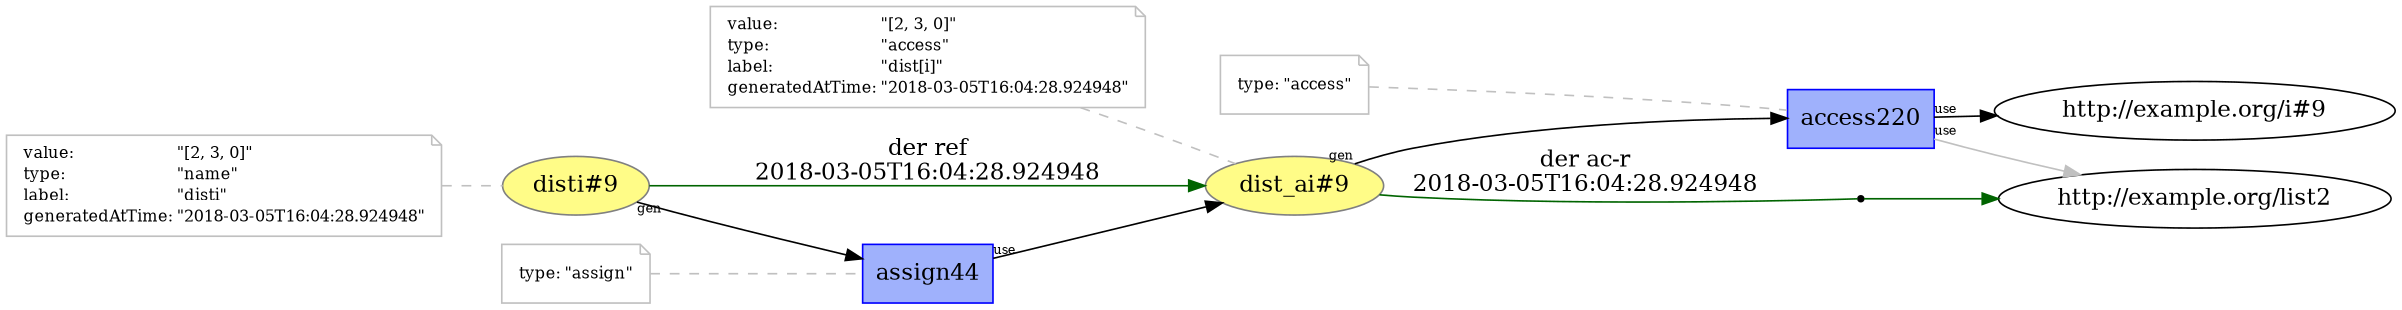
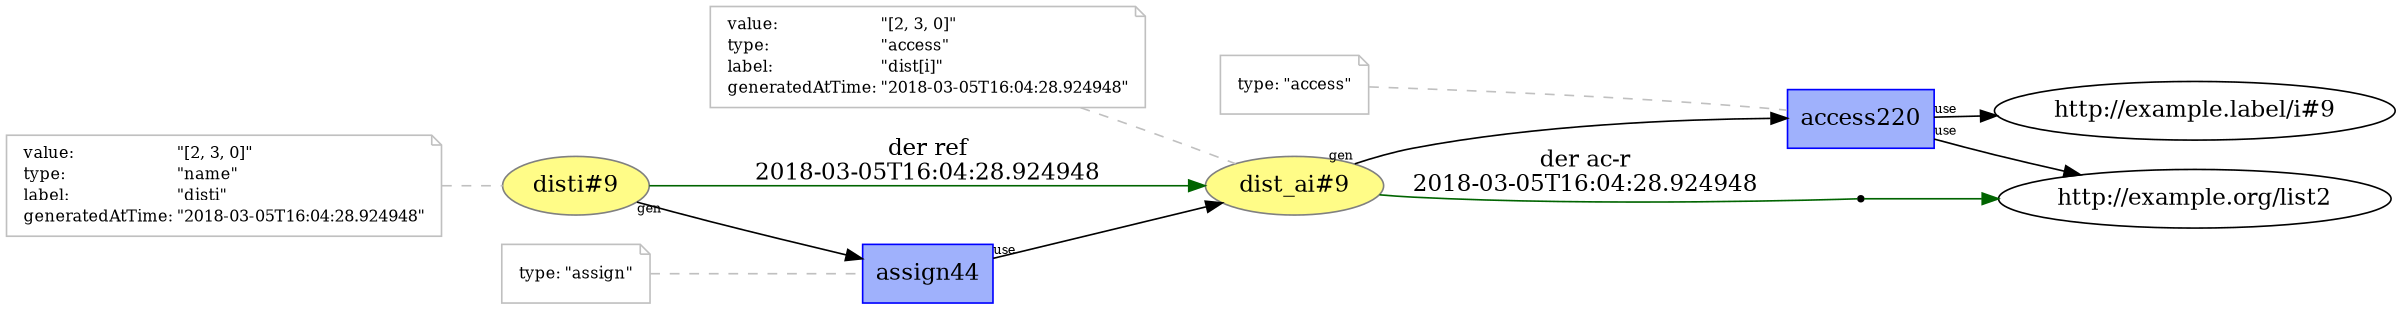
node "http://example.org/i#9": label "http://example.org/i#9" -> "http://example.label/i#9"
edge "access220" -> "http://example.org/list2": color gray -> black
